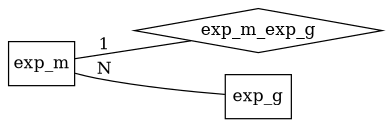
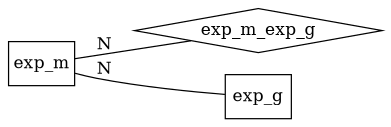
edge "exp_m_exp_g" -- "exp_m": label "1" -> "N"
